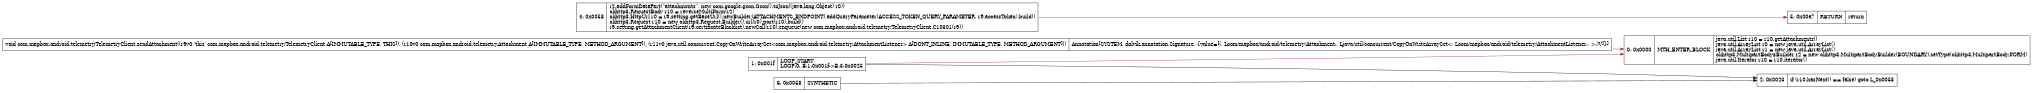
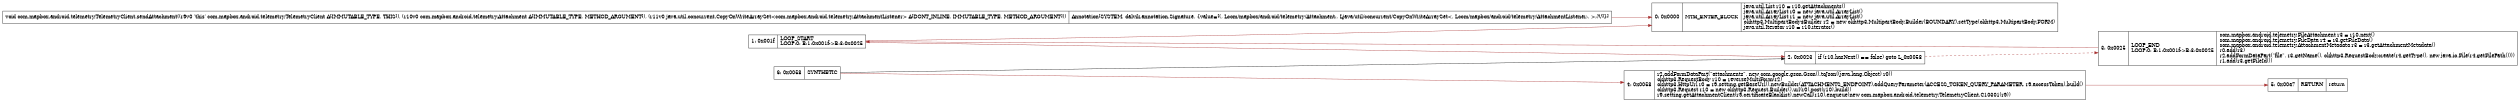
node "3: 0x0025": added
edge "1: 0x001f" -> "2: 0x0023": color black -> brown
edge "6: 0x0058" -> "4: 0x0058": added
